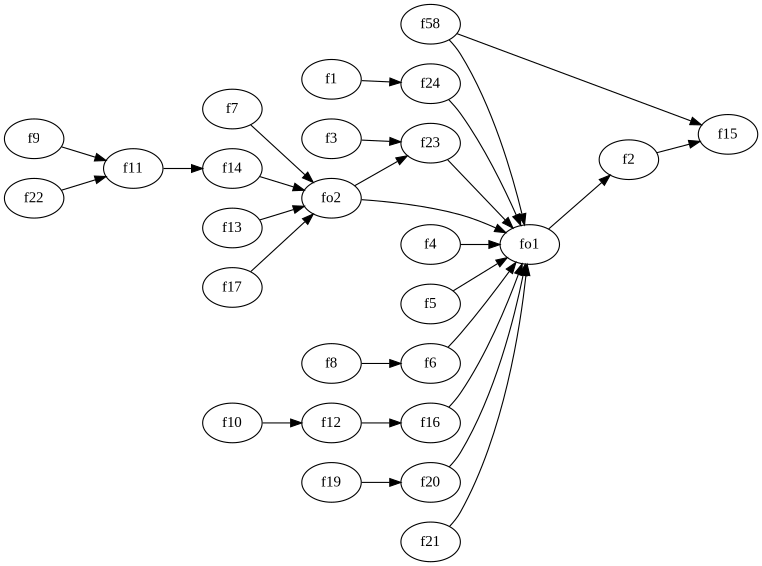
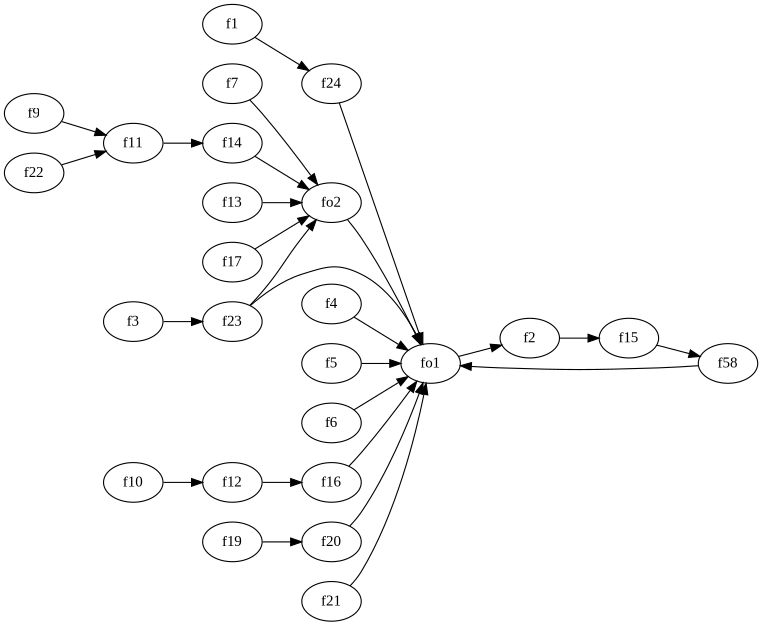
edge "f58" -> "f15": reversed
edge "fo2" -> "f23": reversed
node "f8": removed
